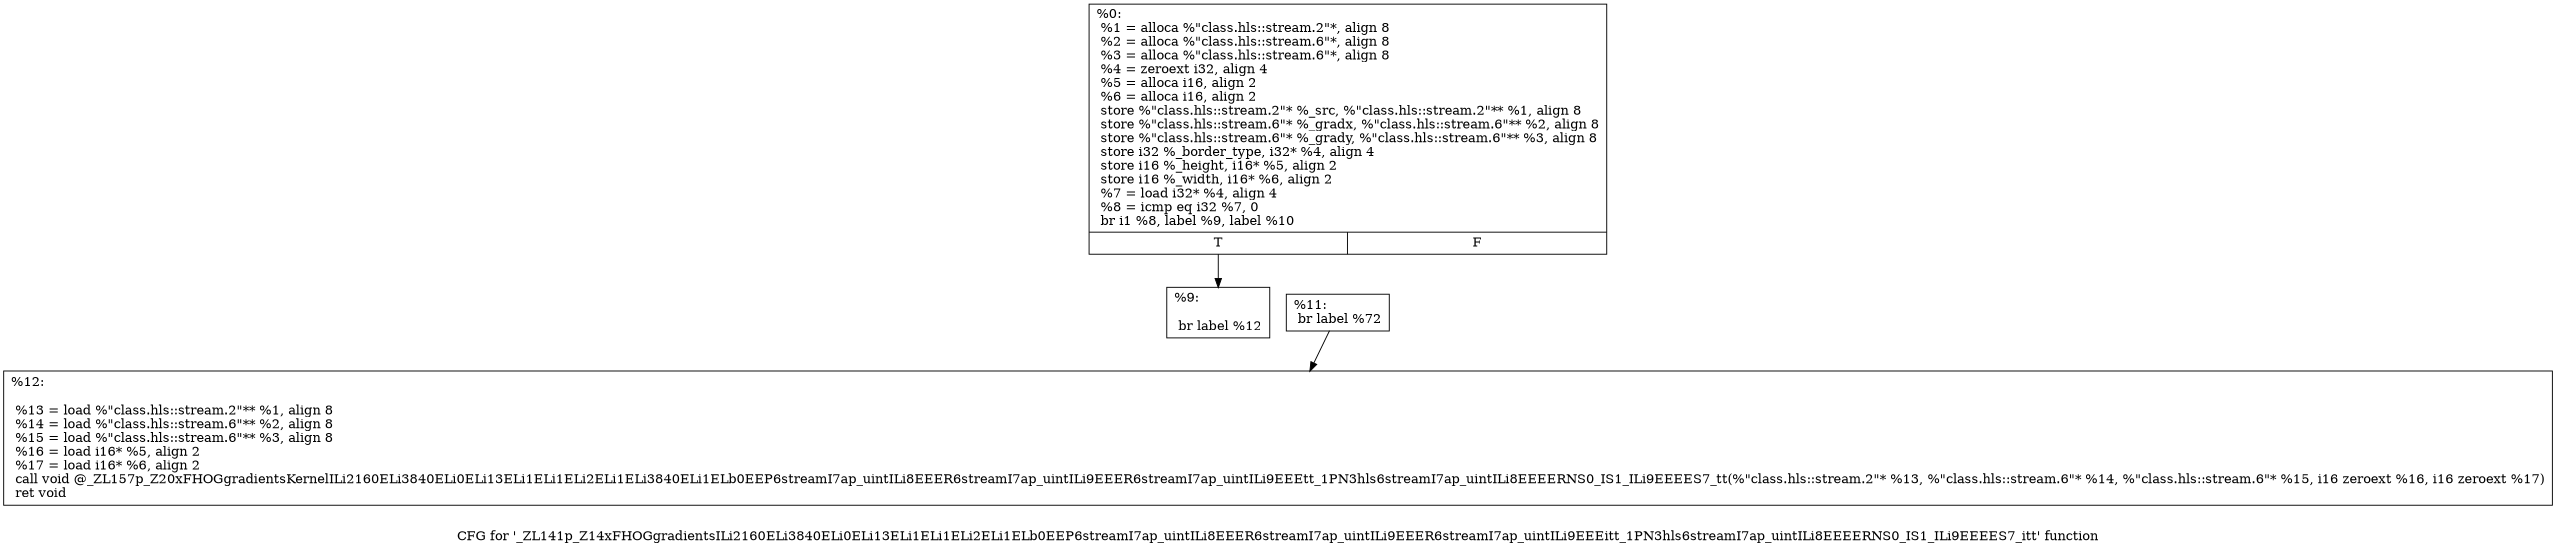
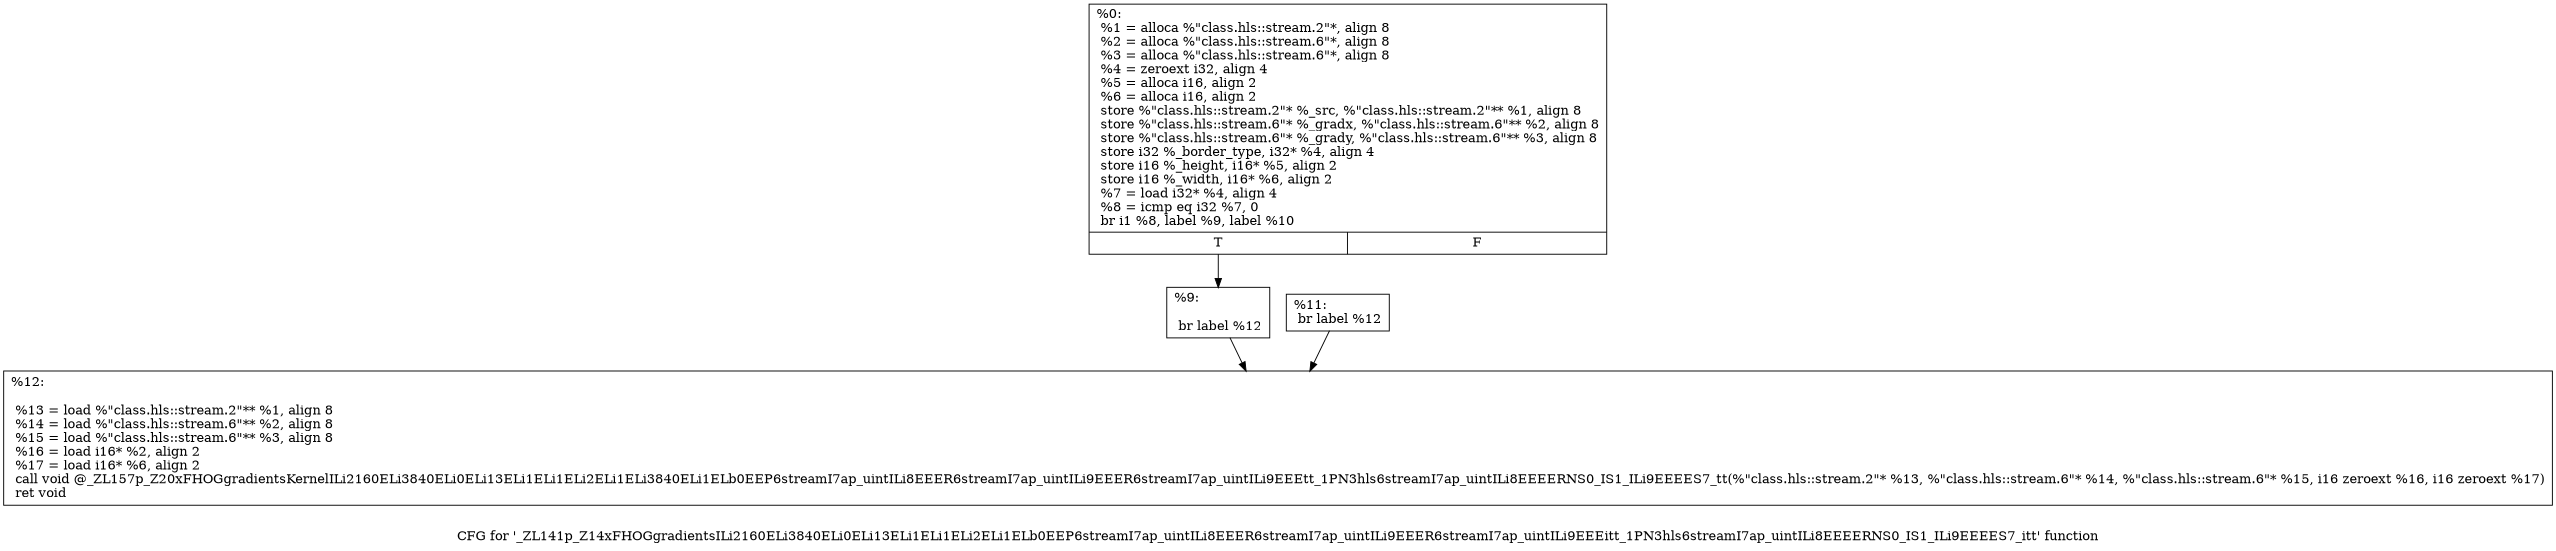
node "%11:": text "br label %72" -> "br label %12"
edge "%9:" -> "%12:": added
node "%12:": text "%16 = load i16* %5, align 2" -> "%16 = load i16* %2, align 2"
